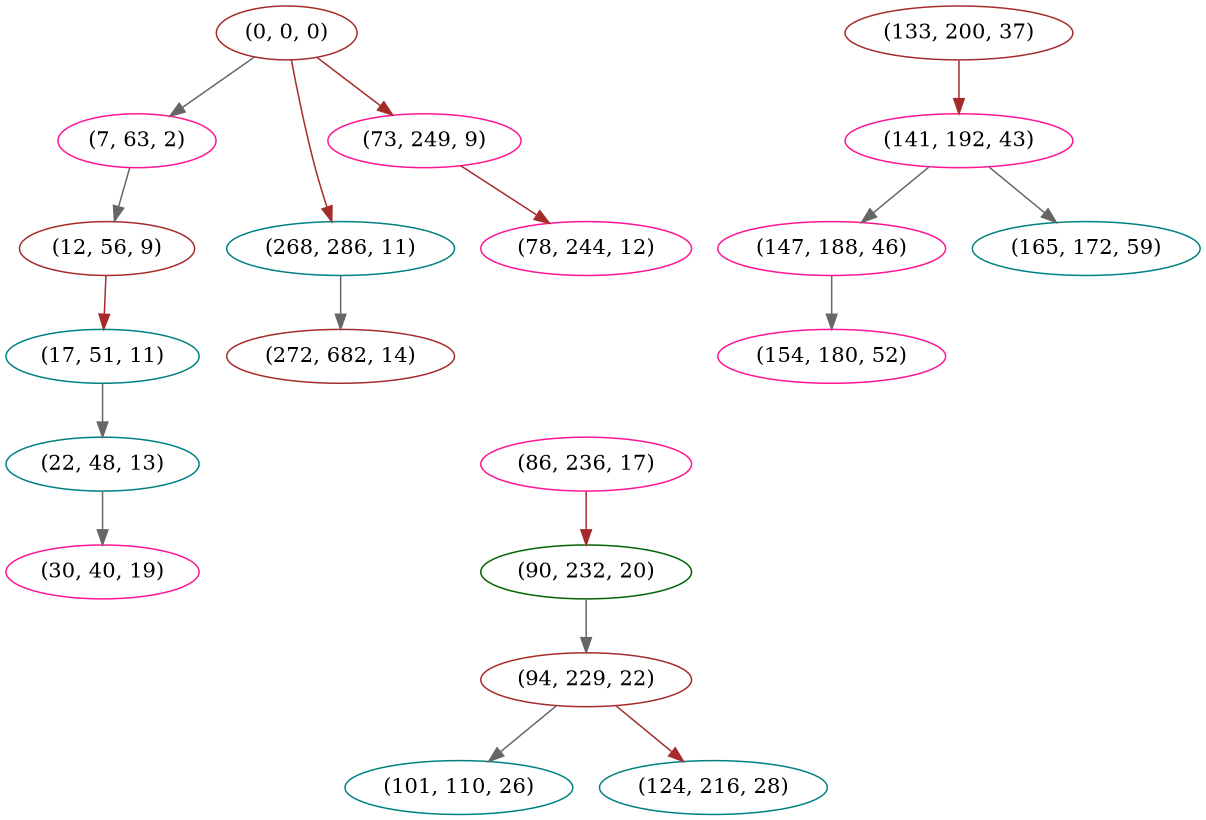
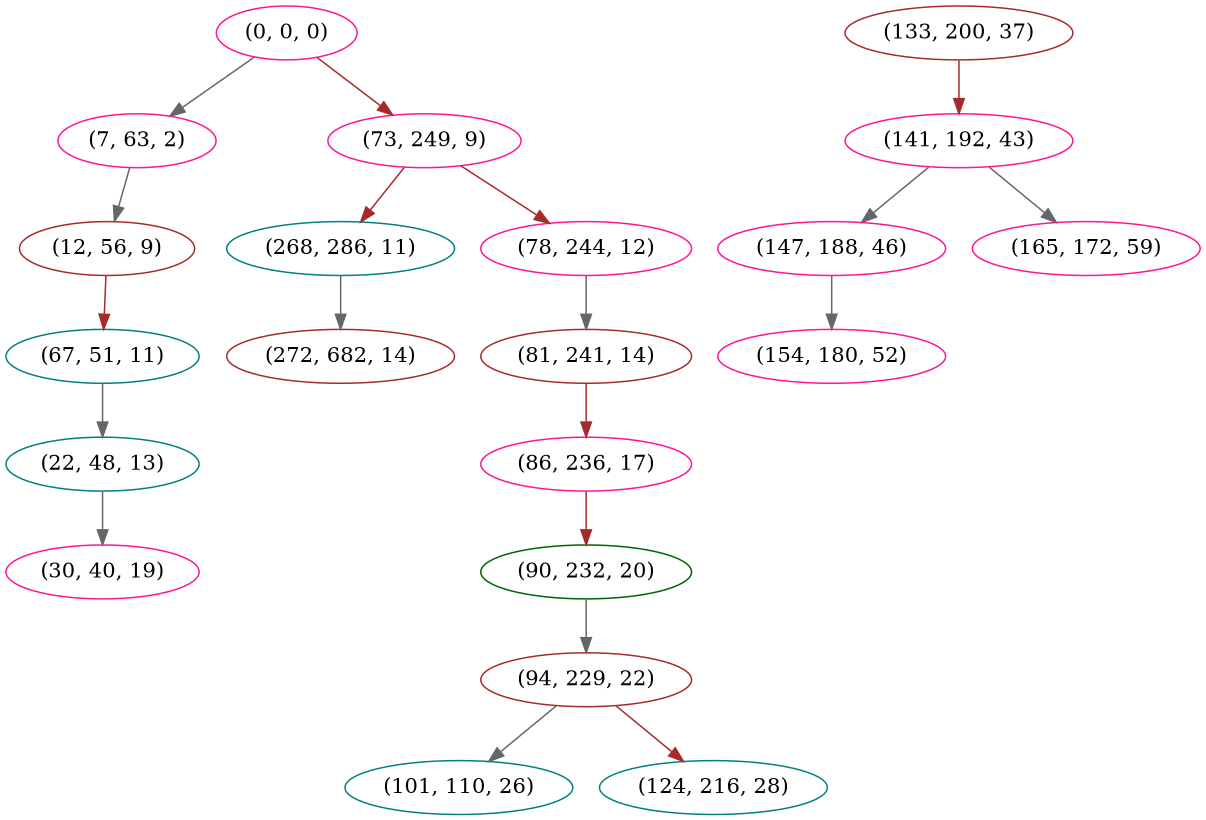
node "(0, 0, 0)": color brown -> deeppink
edge "(0, 0, 0)" -> "(268, 286, 11)": now "(73, 249, 9)" -> "(268, 286, 11)"
node "(165, 172, 59)": color teal -> deeppink
node "(17, 51, 11)": label "(17, 51, 11)" -> "(67, 51, 11)"
node "(81, 241, 14)": added
